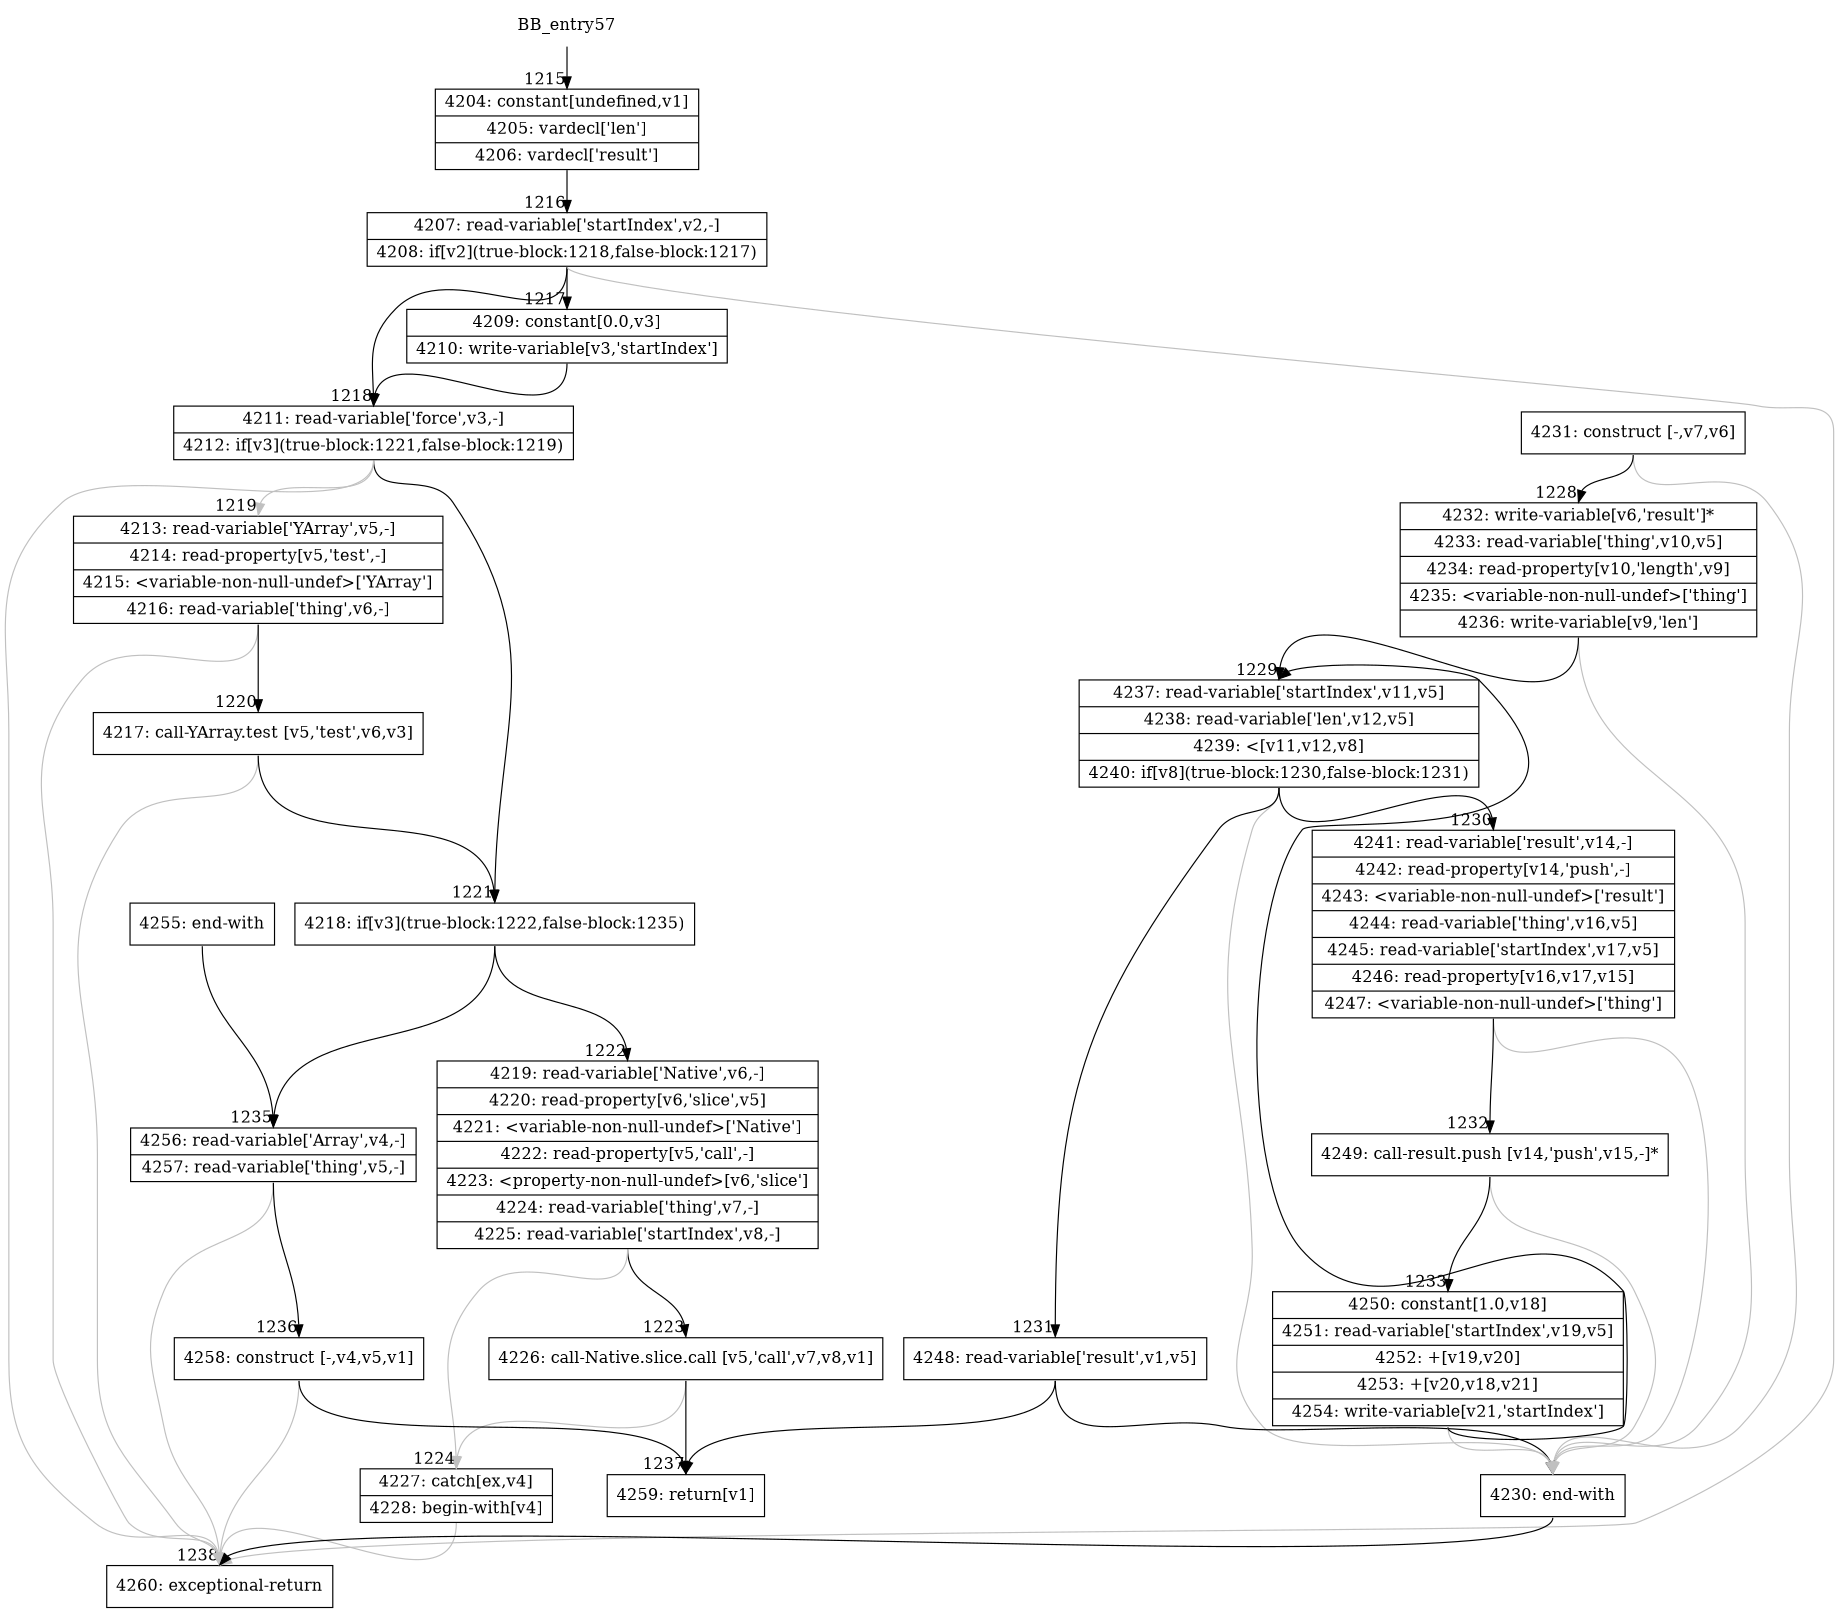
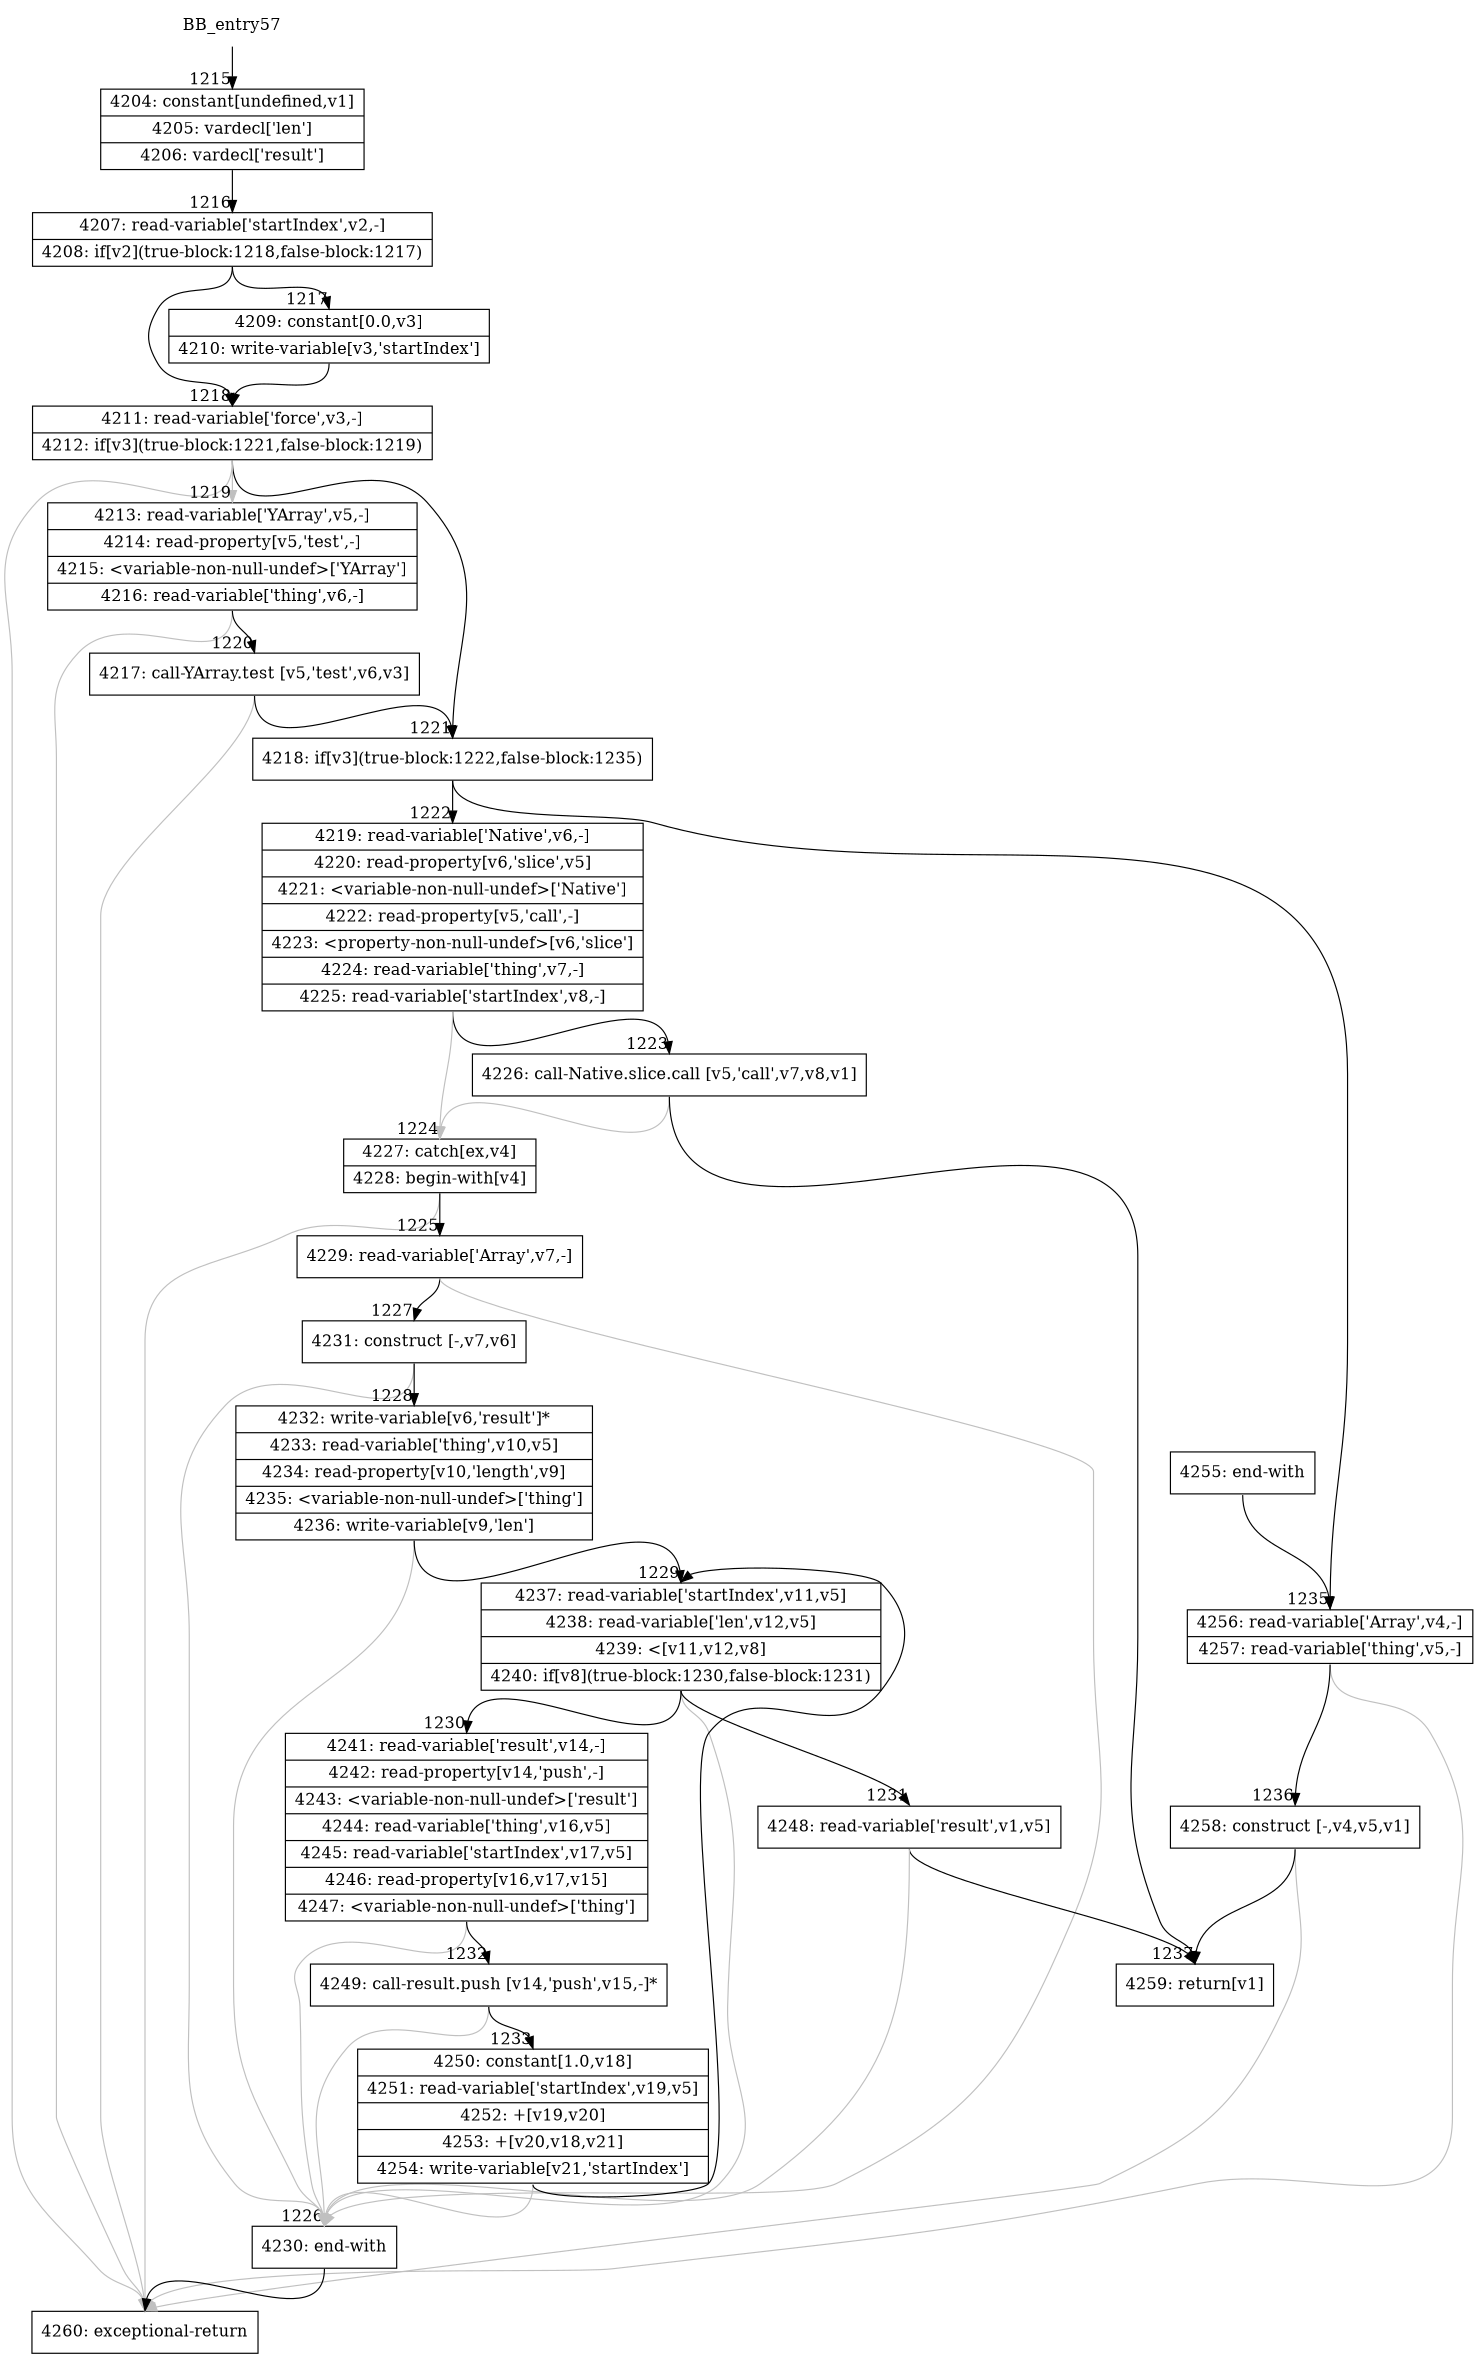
edge "4207: read-variable['startIndex',v2,-]" -> "4260: exceptional-return": removed
node "4229: read-variable['Array',v7,-]": added
edge "4248: read-variable['result',v1,v5]" -> "4230: end-with": color black -> gray
